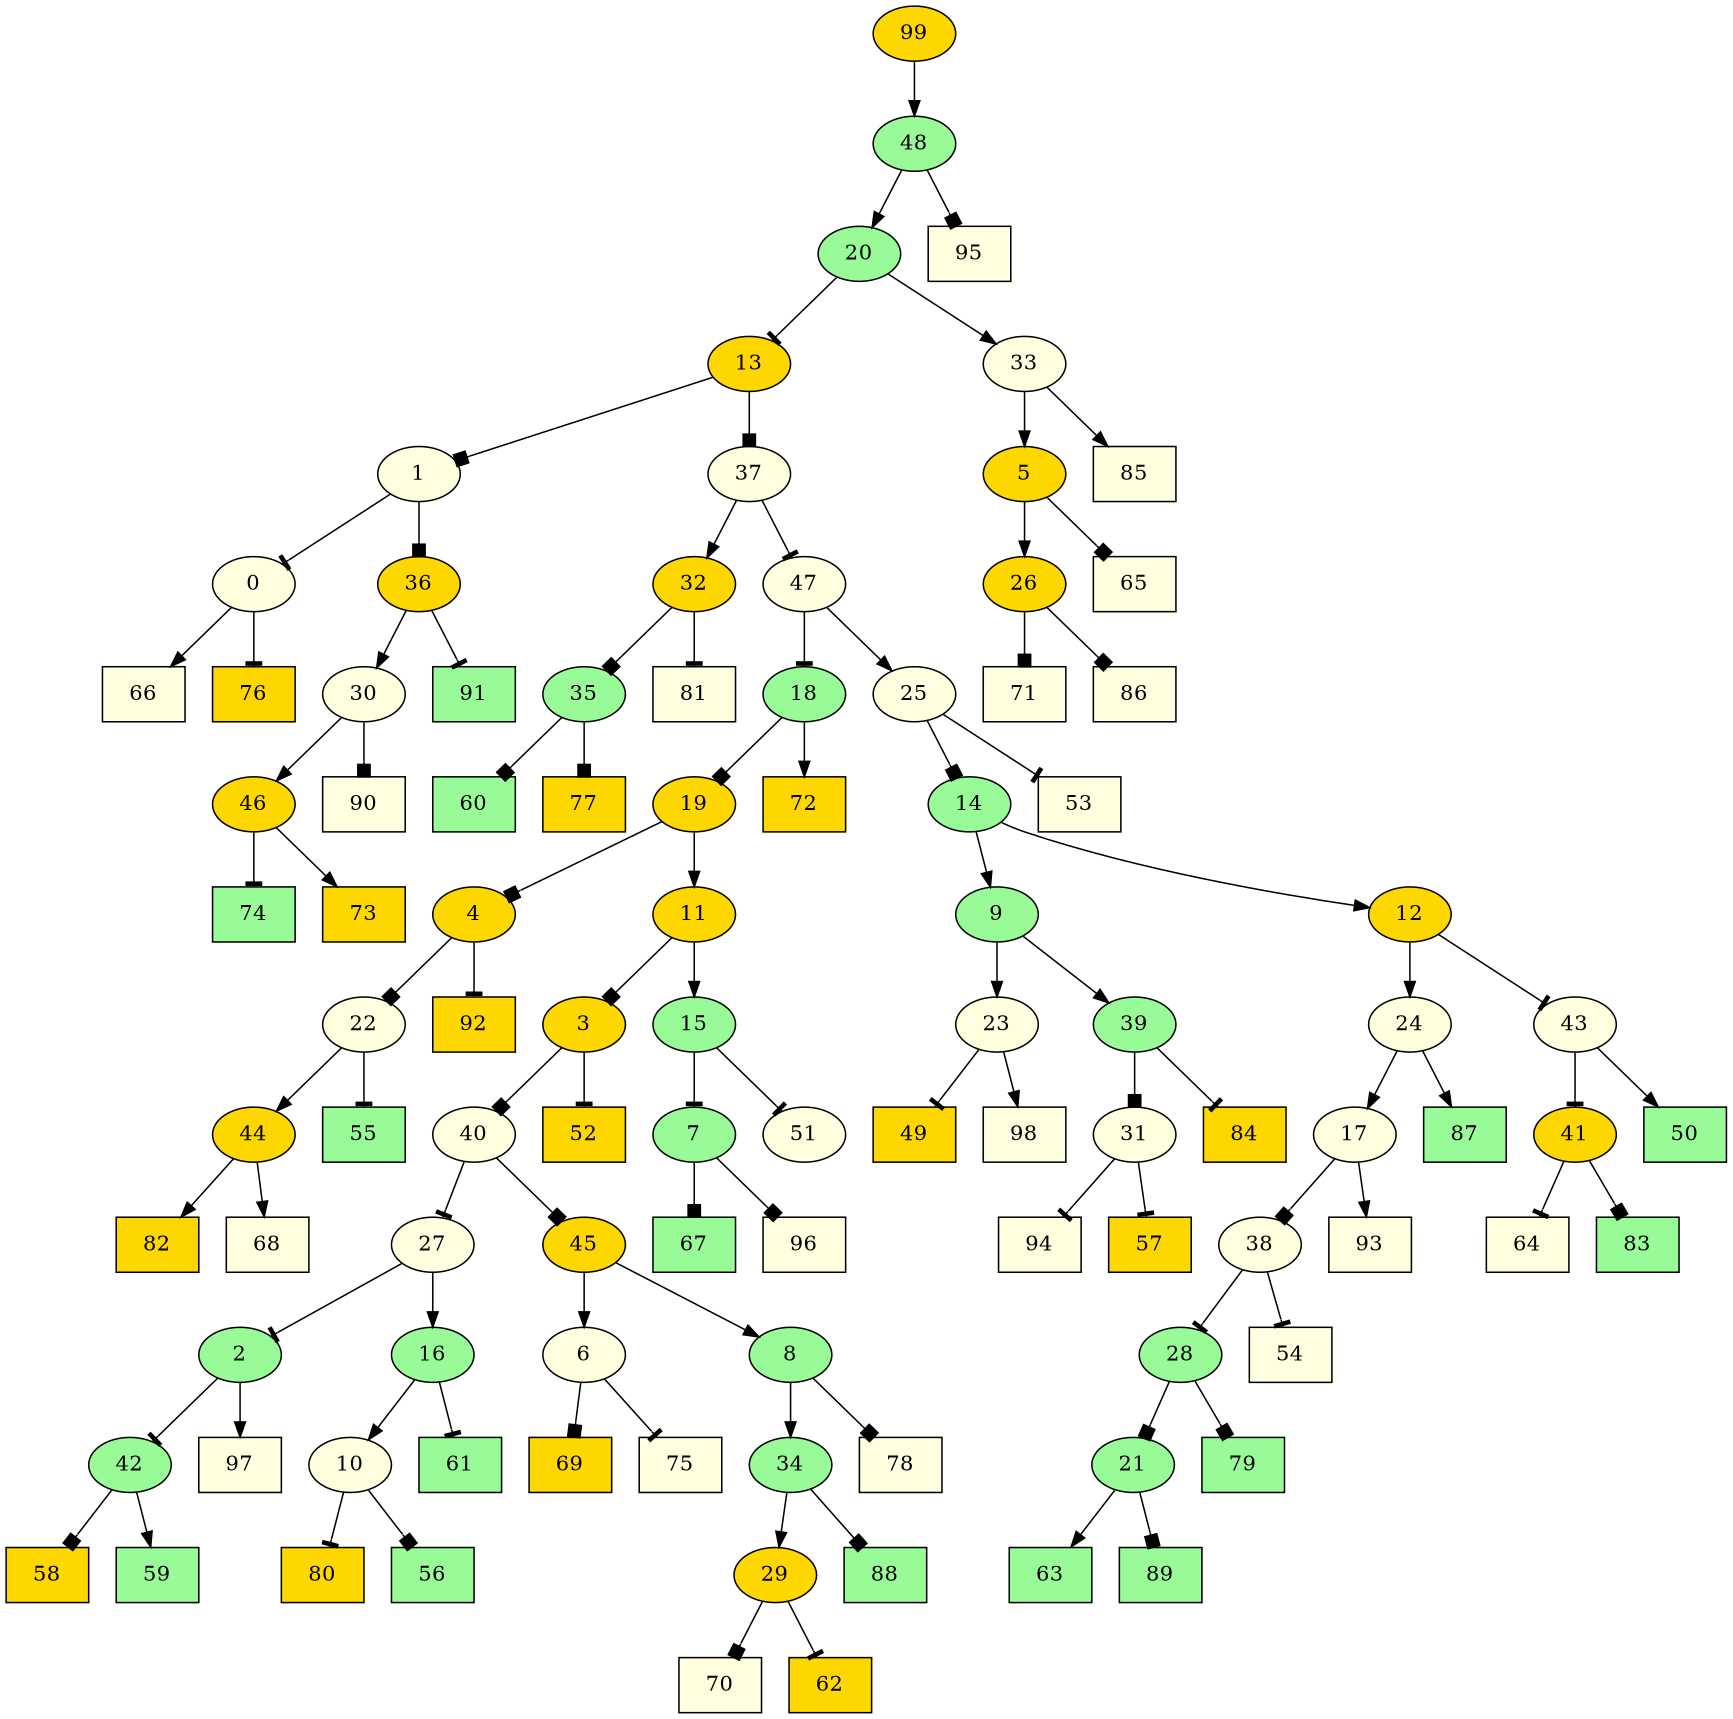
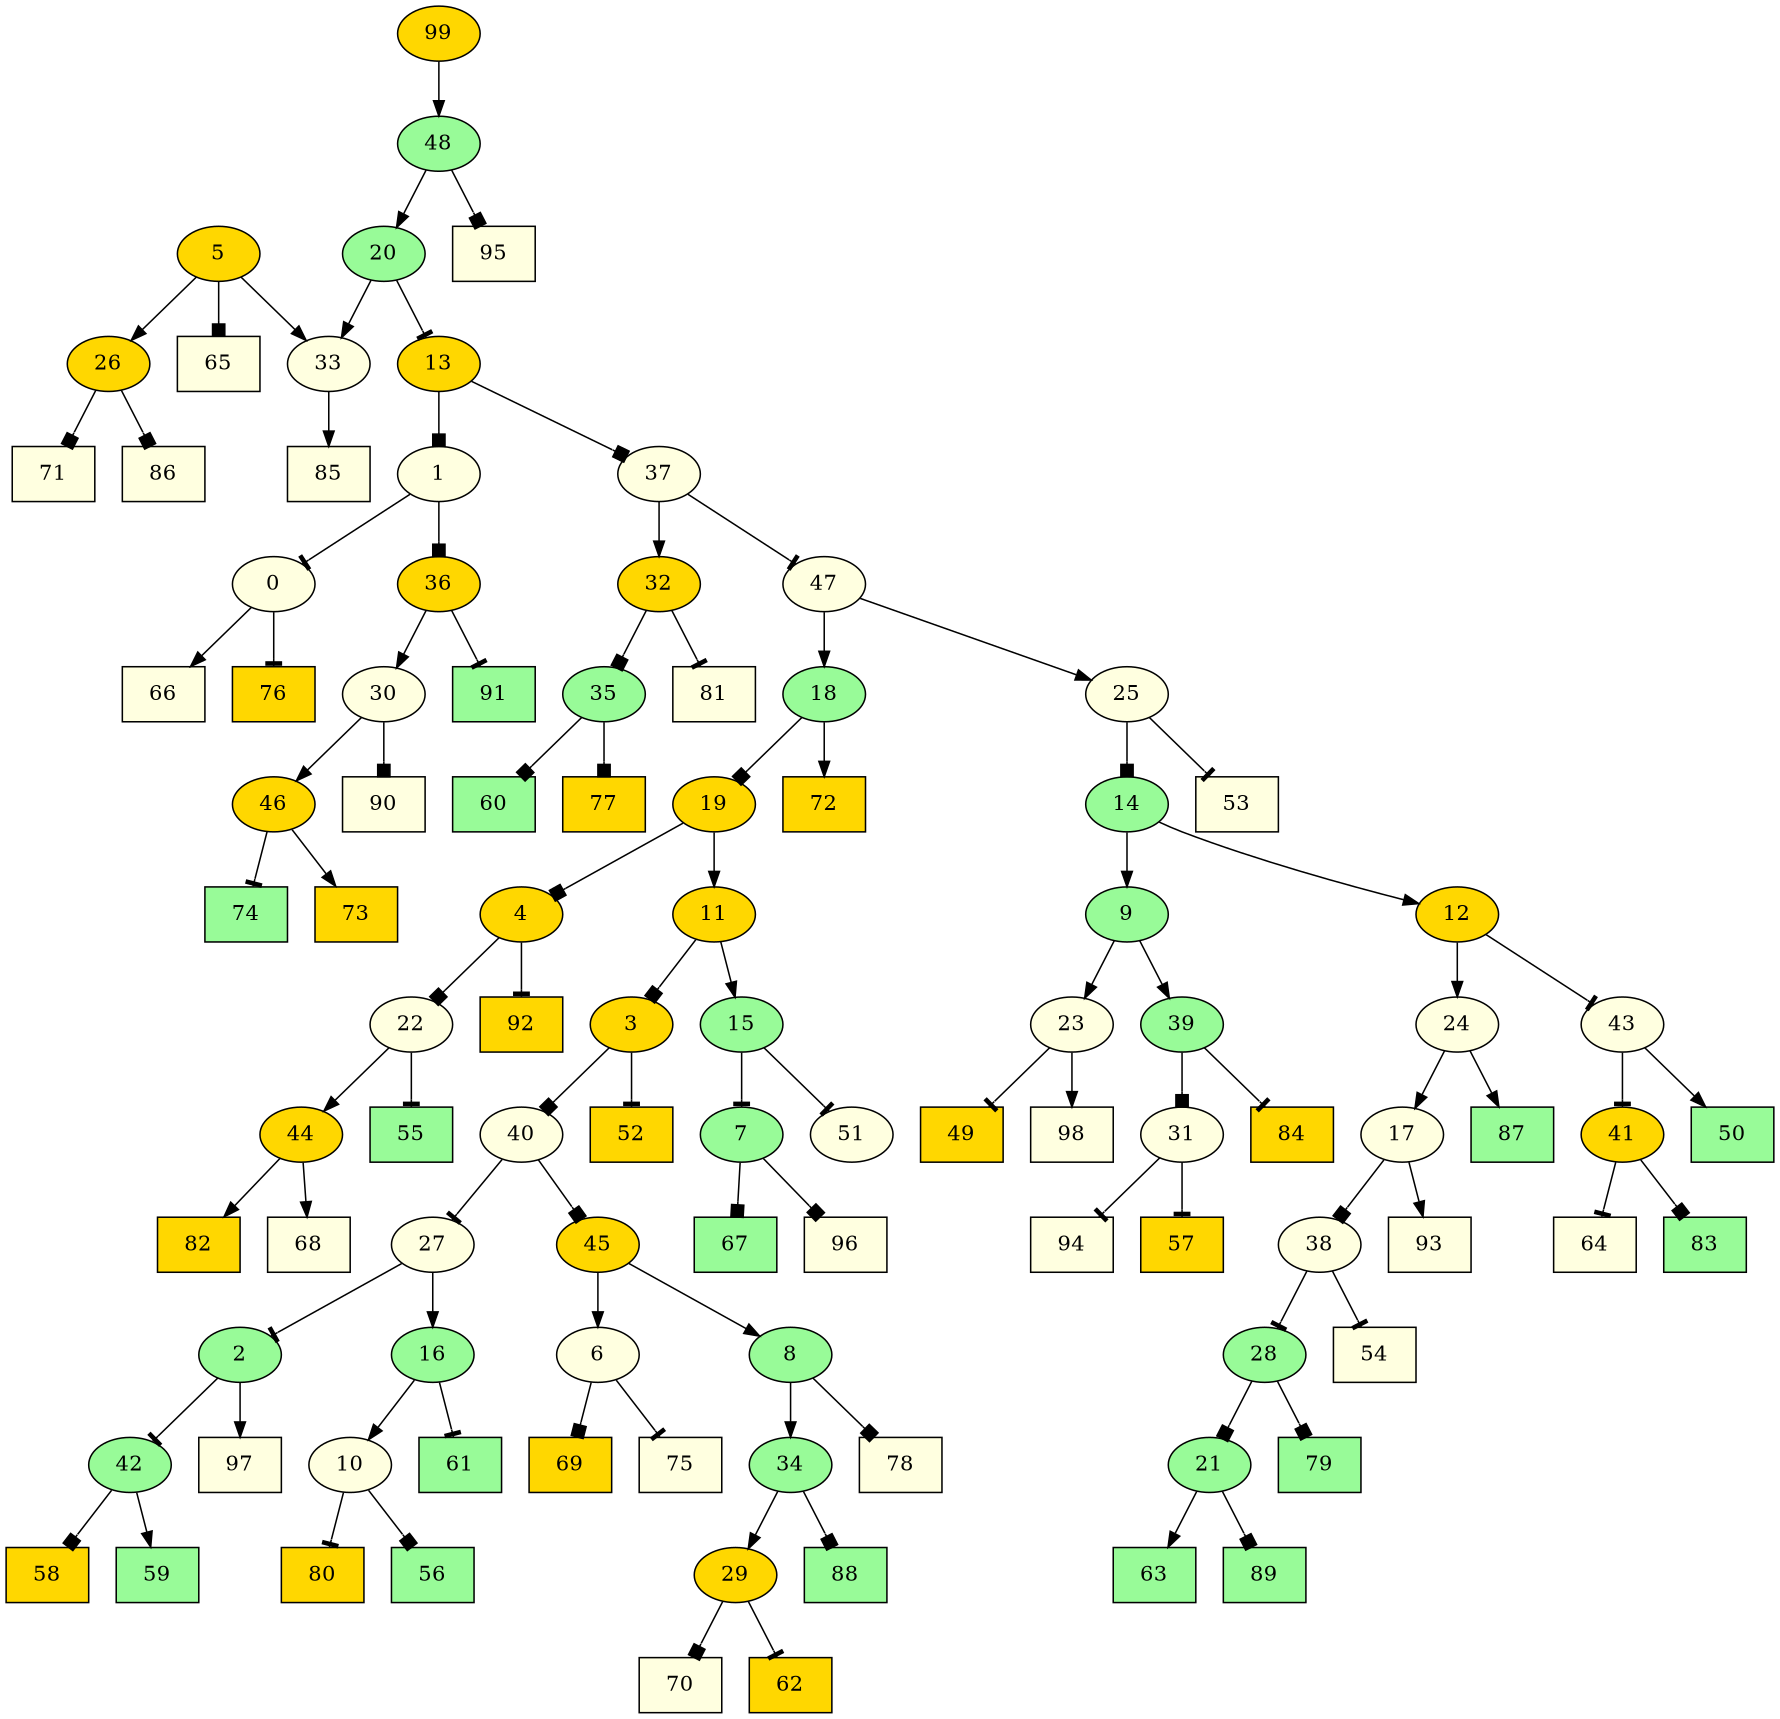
edge "33" -> "5": reversed
edge "47" -> "18": arrowhead tee -> normal
